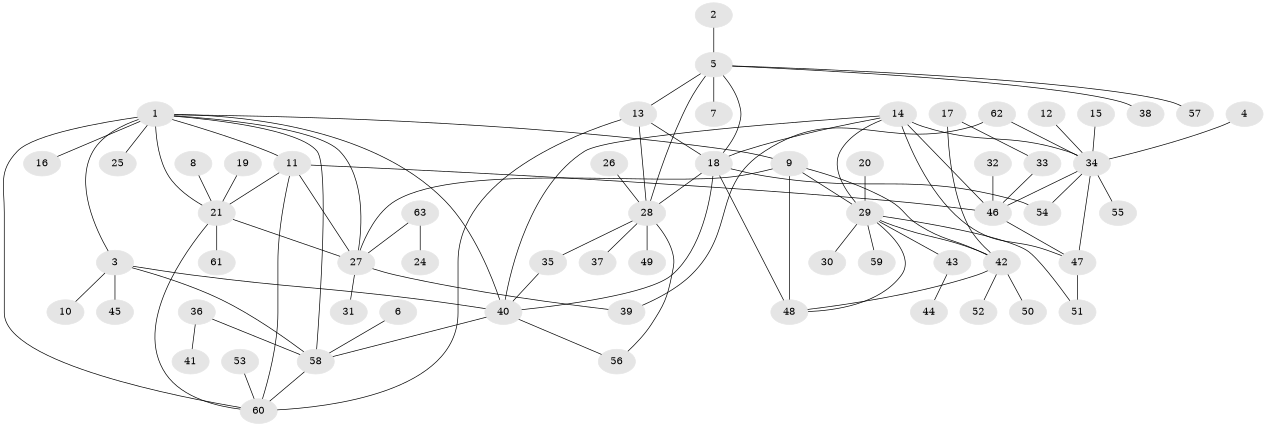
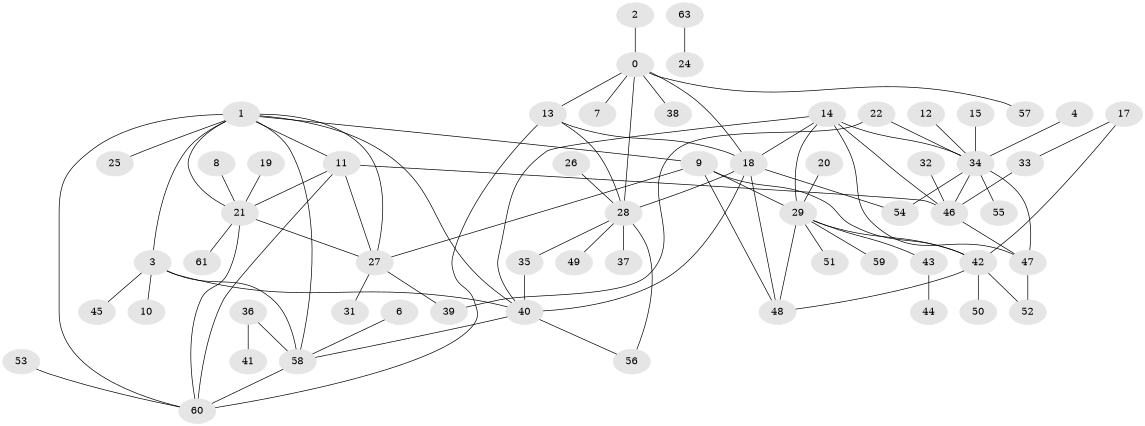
node "5": label "5" -> "0"
node "62": label "62" -> "22"
node "16": removed
edge "63" -- "27": removed
node "30": removed
edge "47" -- "51": now "47" -- "52"
